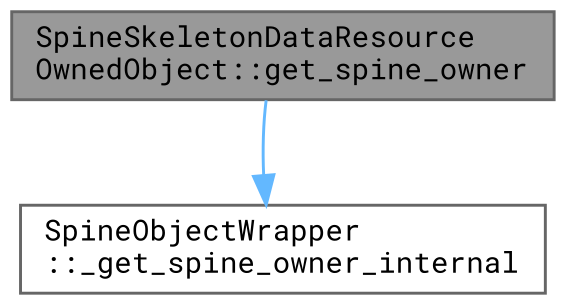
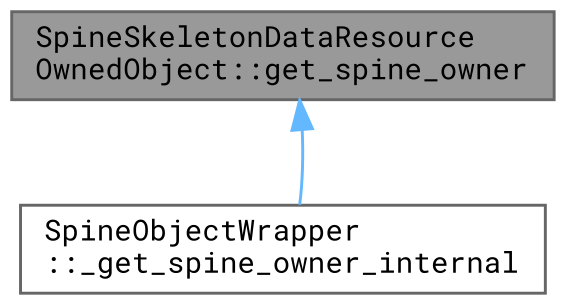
edge "SpineSkeletonDataResource OwnedObject::get_spine_owner" -> "SpineObjectWrapper ::_get_spine_owner_internal": reversed
